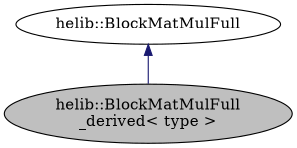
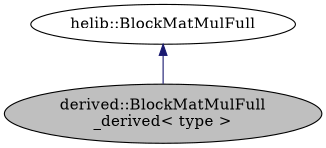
node "helib::BlockMatMulFull _derived< type >": label "helib::BlockMatMulFull _derived< type >" -> "derived::BlockMatMulFull _derived< type >"
